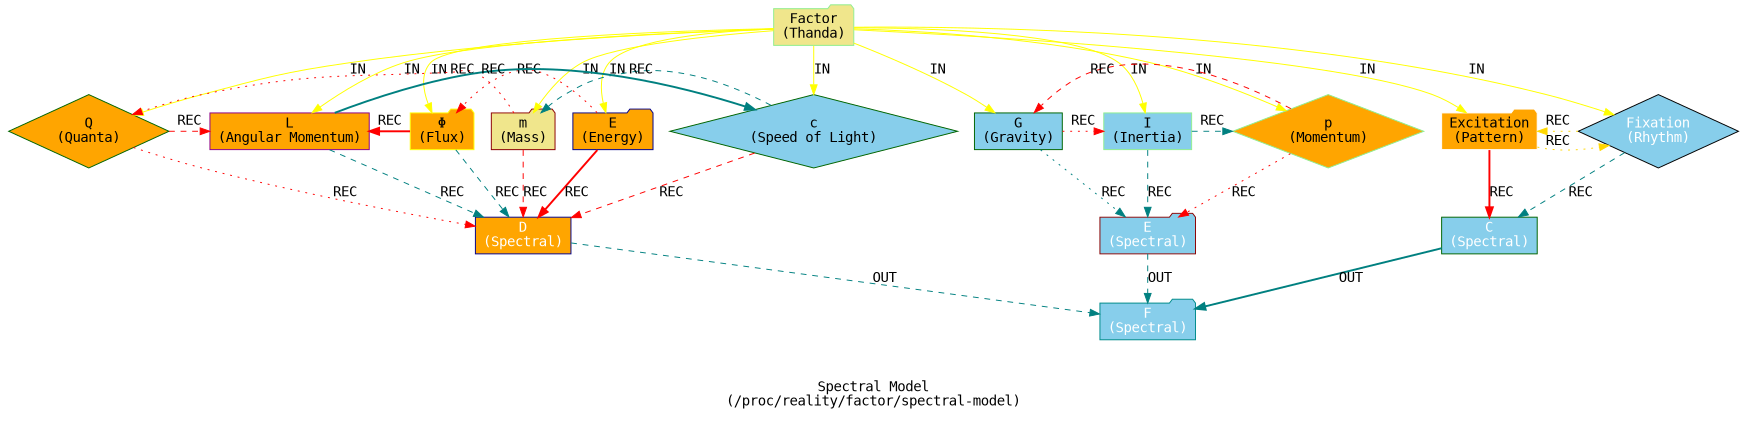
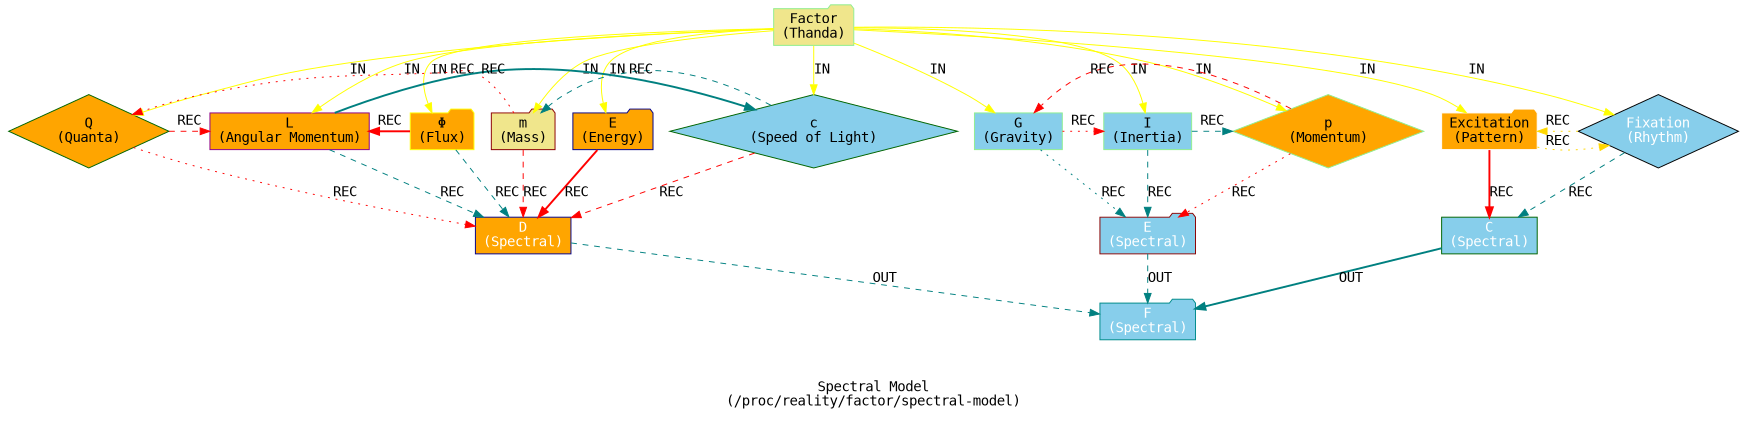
edge "E (Energy)" -> "Φ (Flux)": removed, label "REC"
node "G (Gravity)": color darkgreen -> lightgreen
